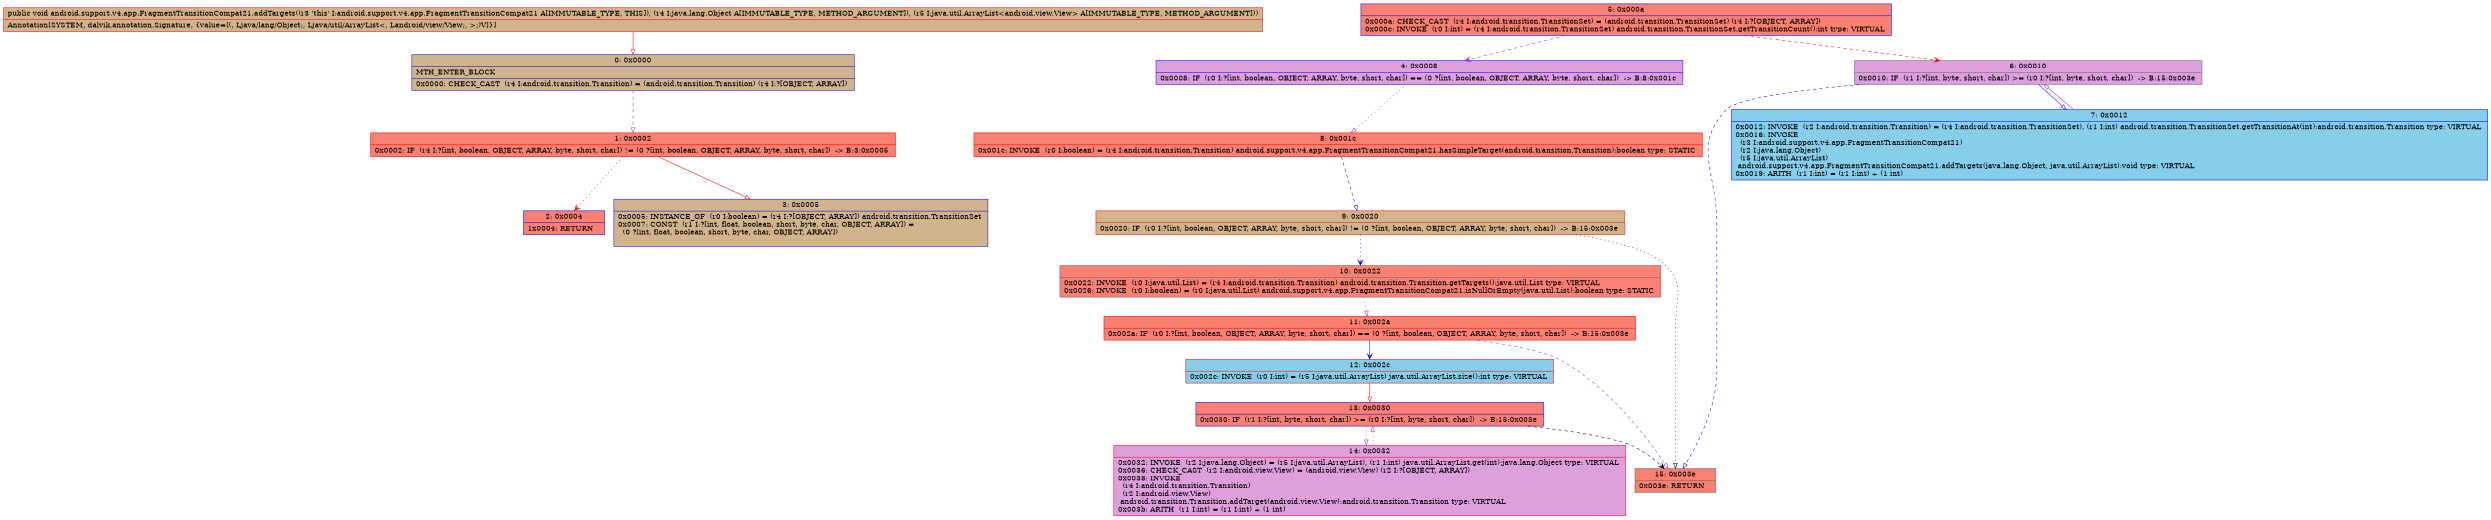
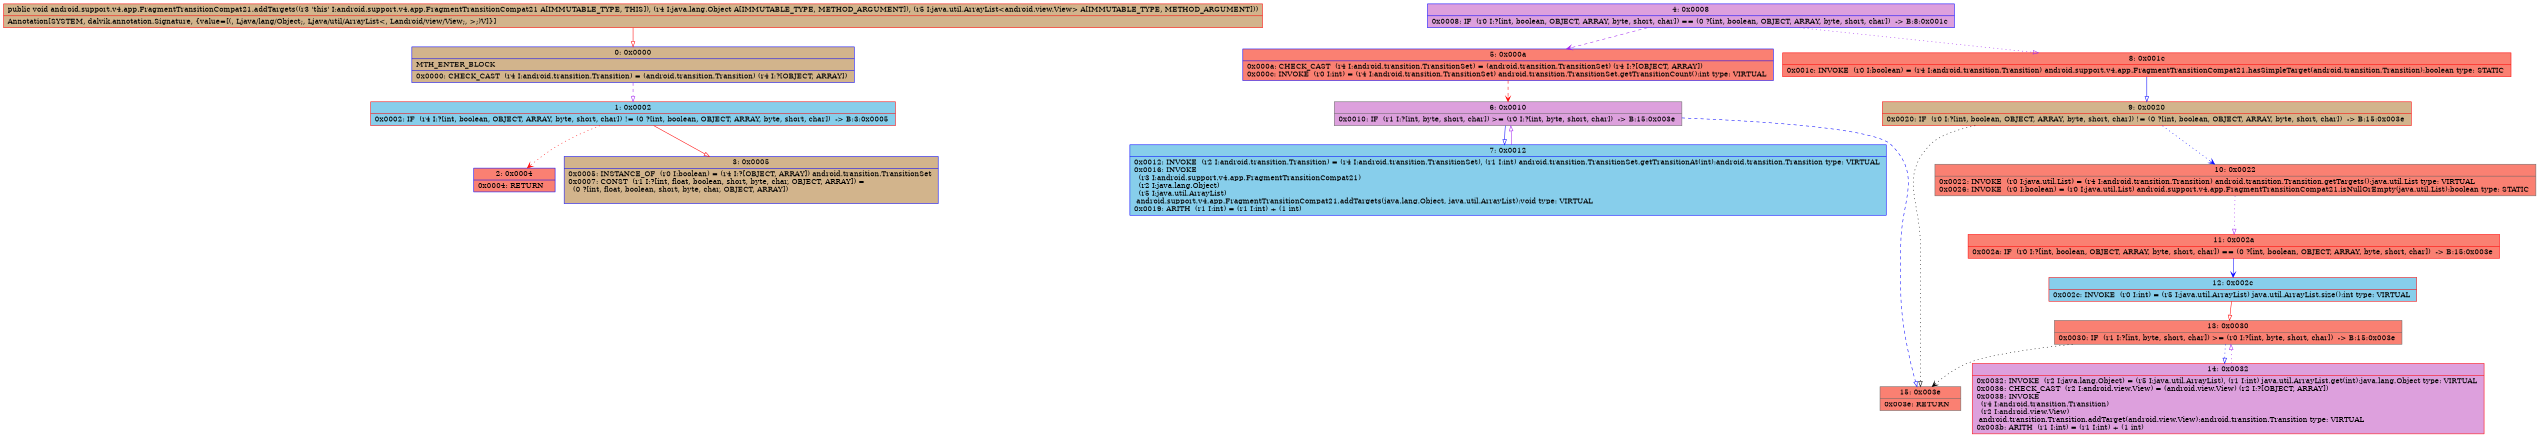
edge "5: 0x000a" -> "4: 0x0008": reversed
node "1: 0x0002": fillcolor salmon -> skyblue
edge "8: 0x001c" -> "9: 0x0020": style dashed -> solid
node "2: 0x0004": text "1x0004: RETURN" -> "0x0004: RETURN"
edge "11: 0x002a" -> "15: 0x003e": removed
node "13: 0x0030": color blue -> gray40
edge "13: 0x0030" -> "14: 0x0032": color purple -> blue
edge "13: 0x0030" -> "15: 0x003e": style dashed -> dotted
